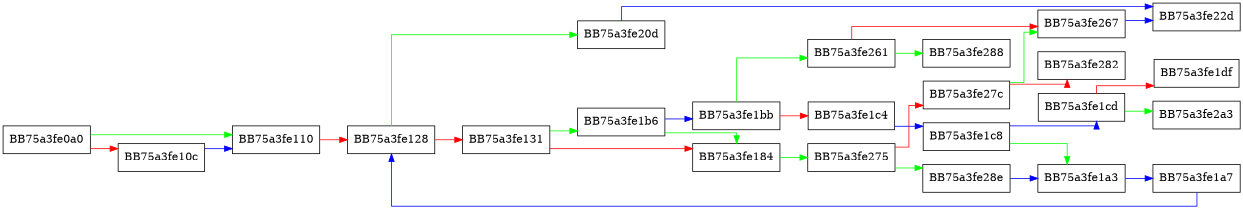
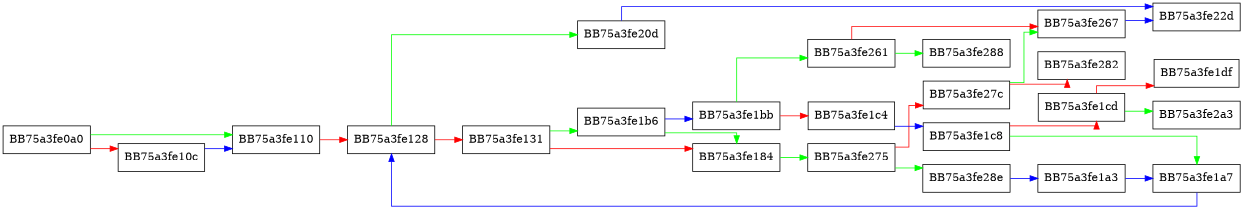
edge "BB75a3fe1c8" -> "BB75a3fe1cd": color blue -> red
edge "BB75a3fe1c8" -> "BB75a3fe1a3": now "BB75a3fe1c8" -> "BB75a3fe1a7"
